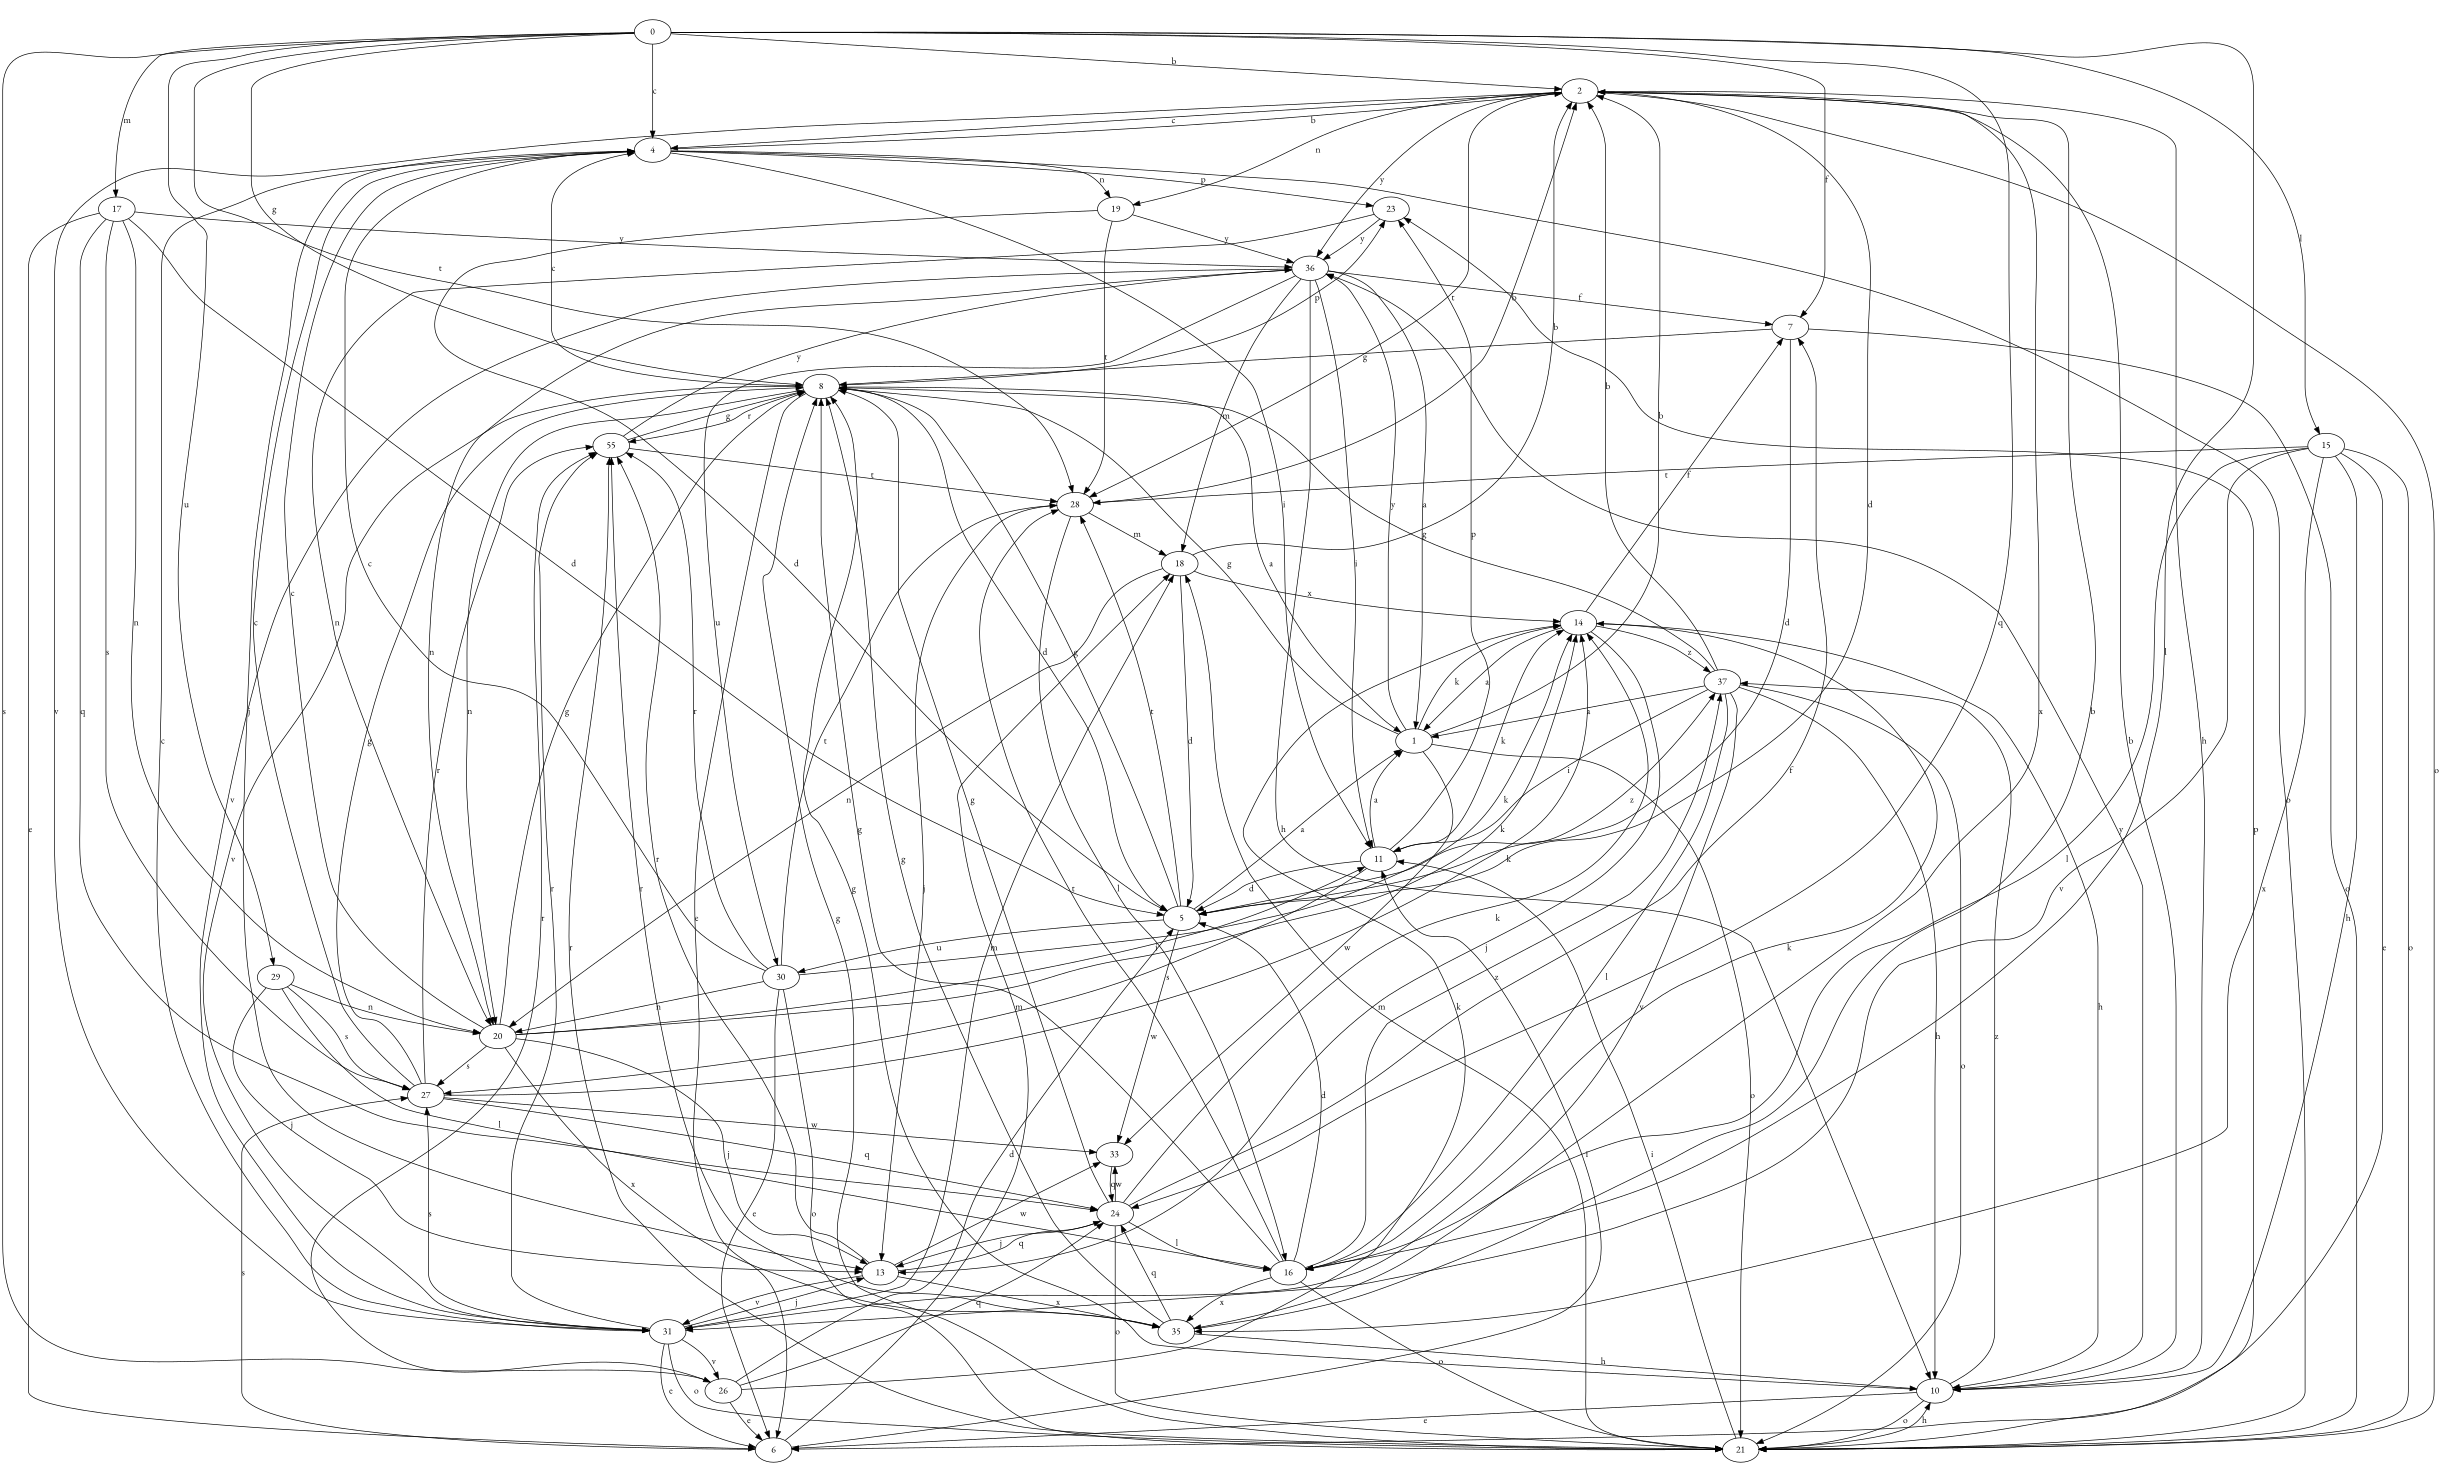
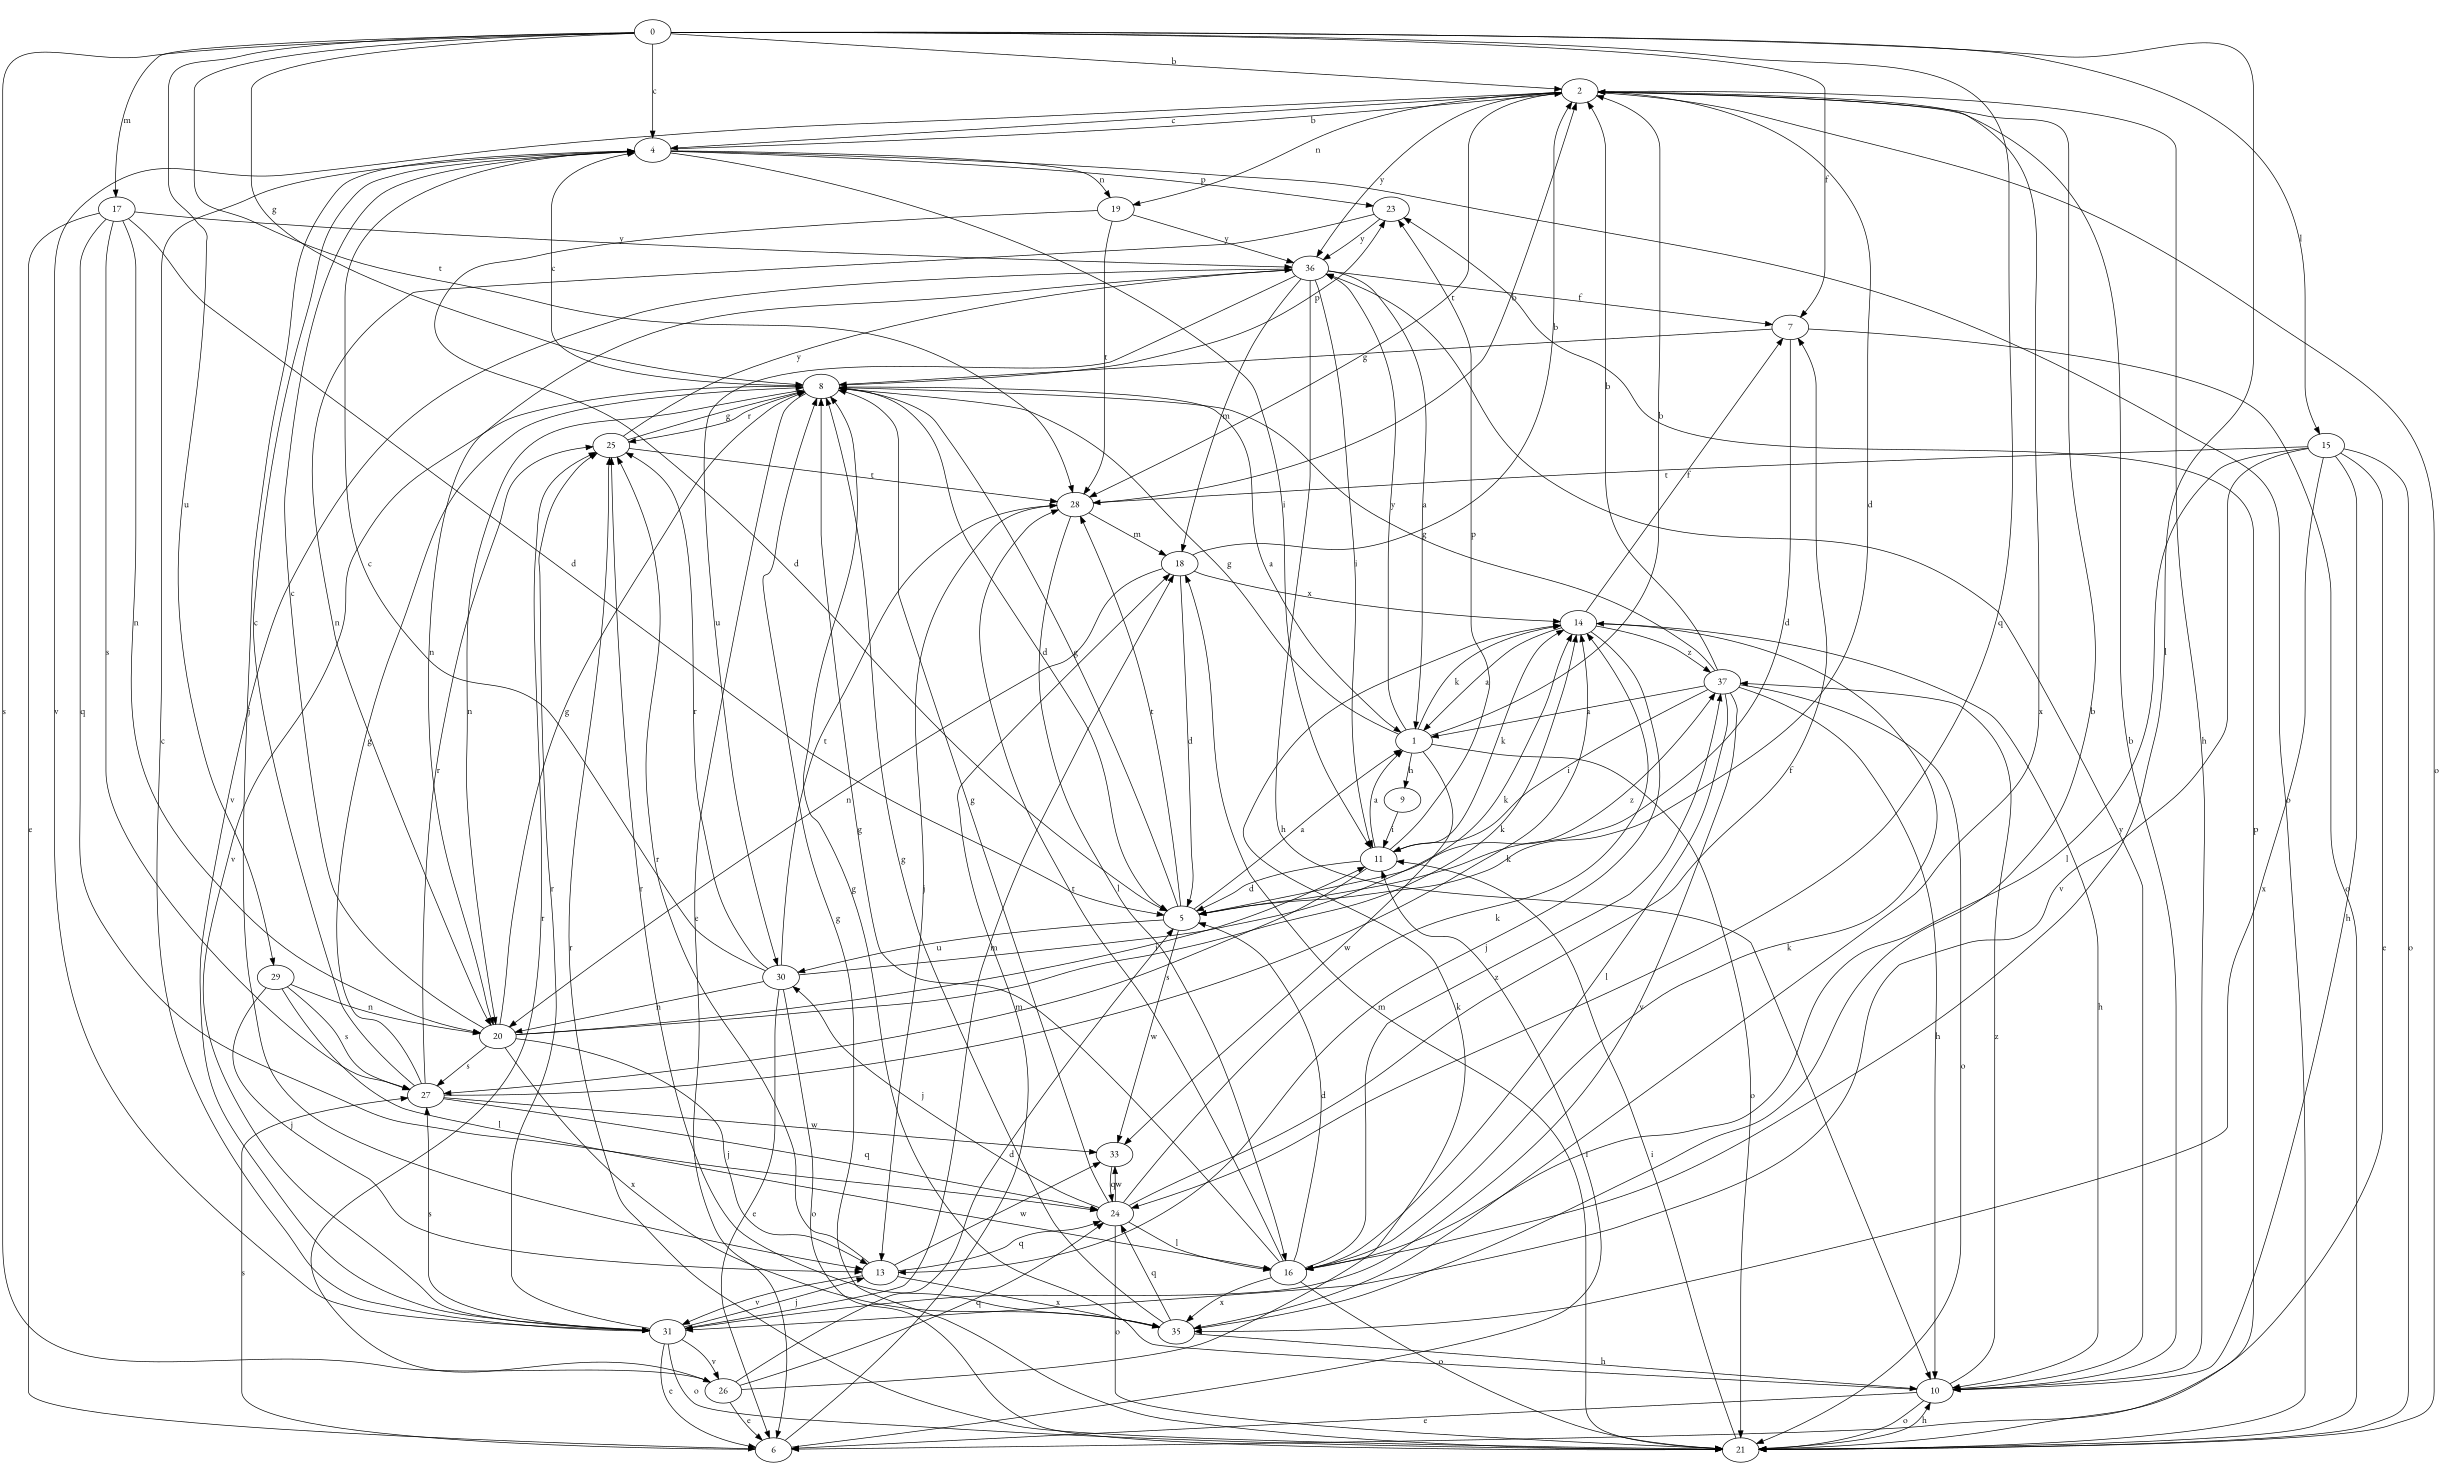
node "55": label "55" -> "25"
node "9": added
edge "24" -> "13": now "24" -> "30"
